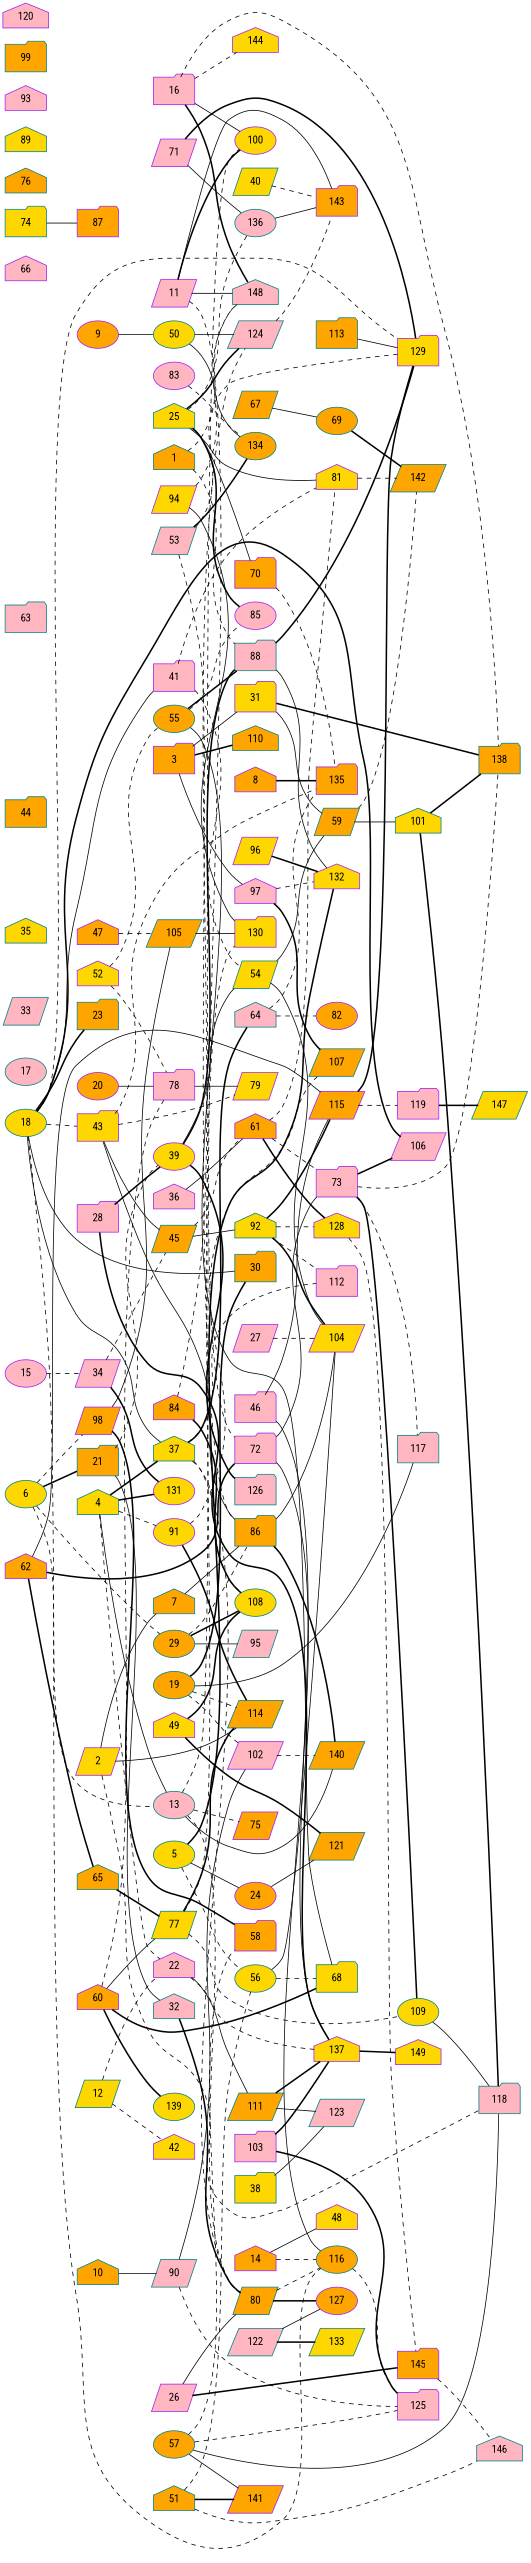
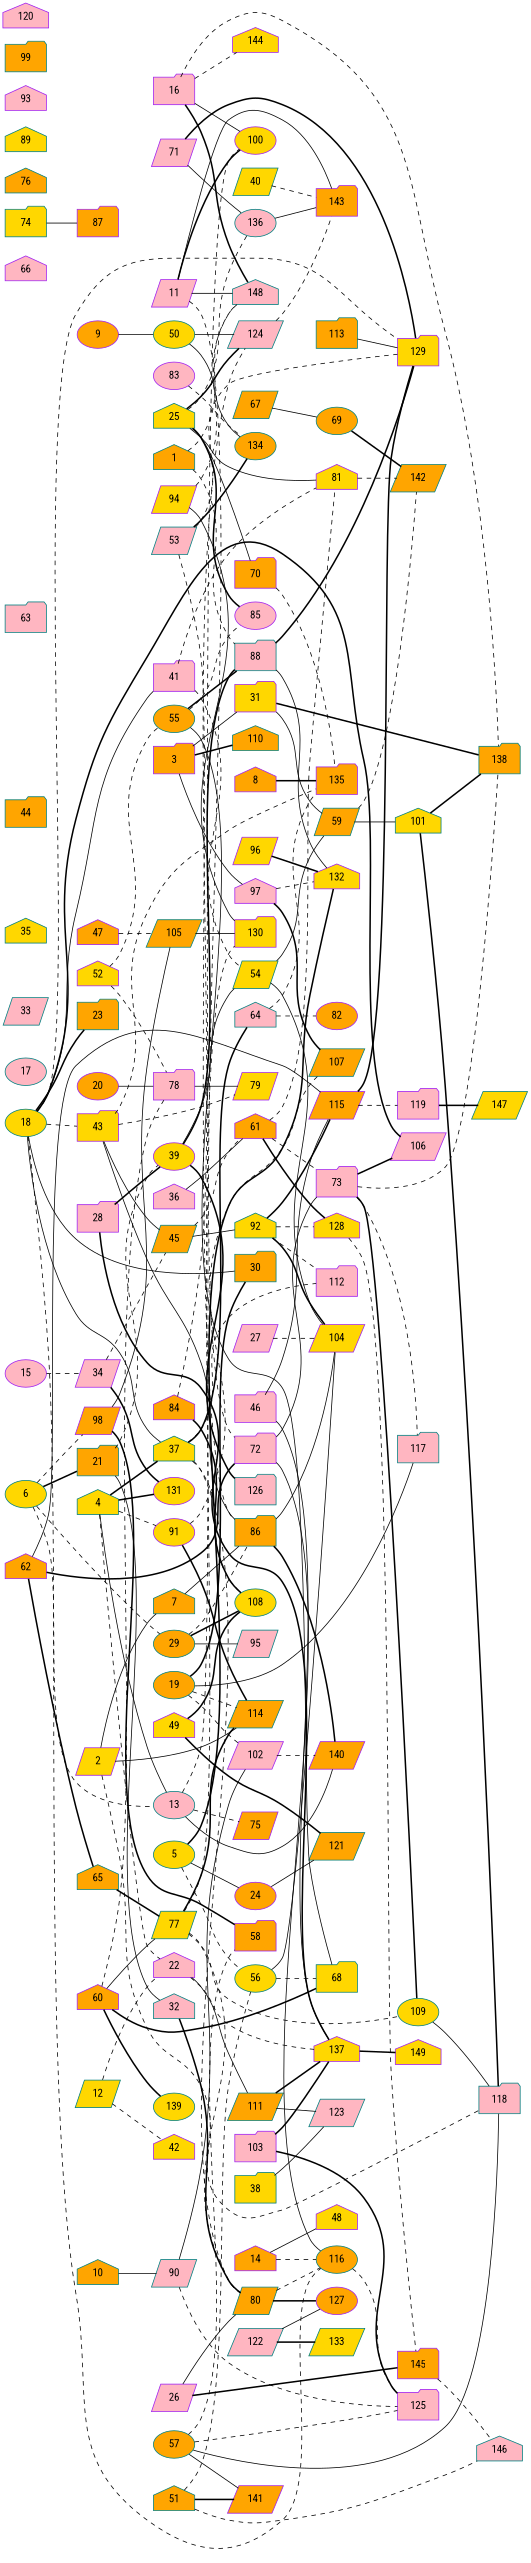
node "140": color teal -> purple
edge "13" -- "80": now "77" -- "80"
